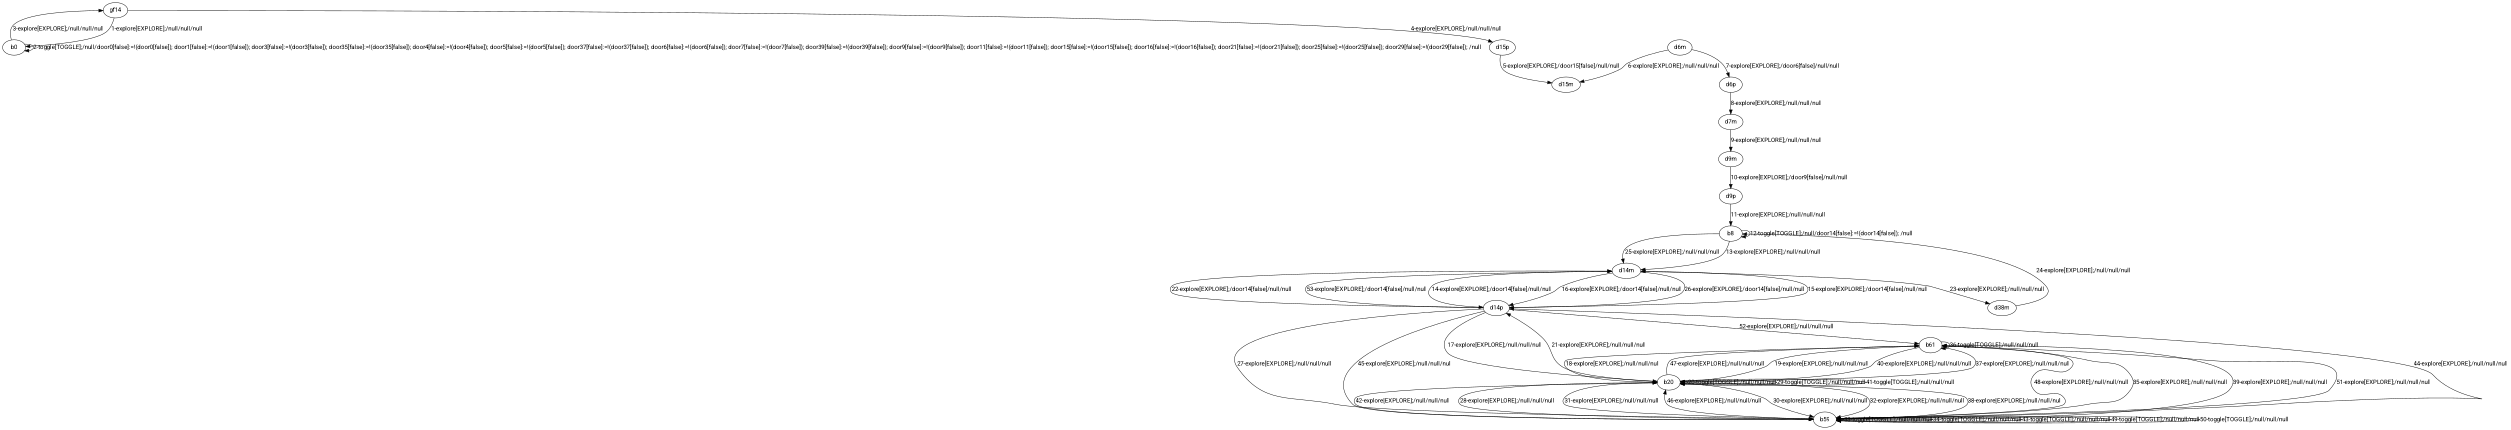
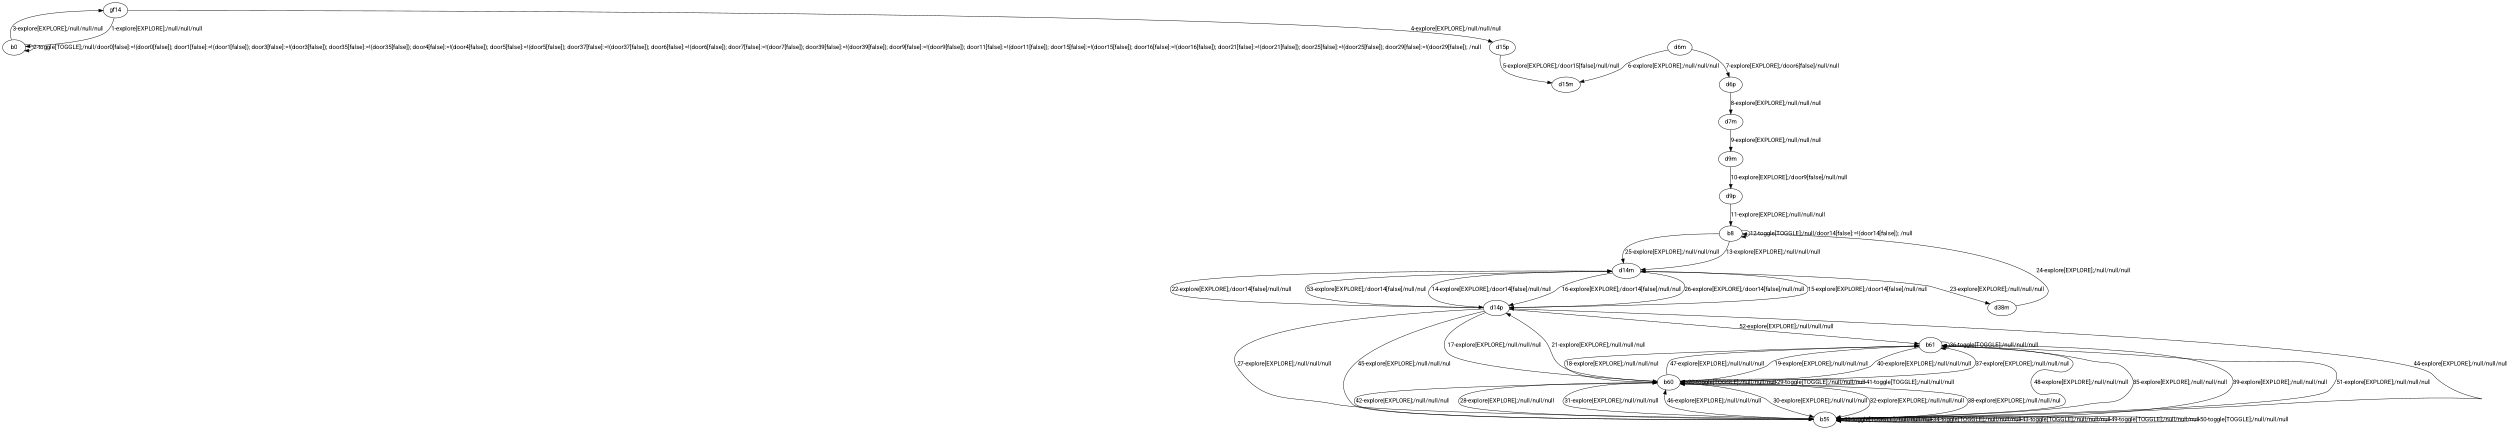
node "b20": label "b20" -> "b60"
